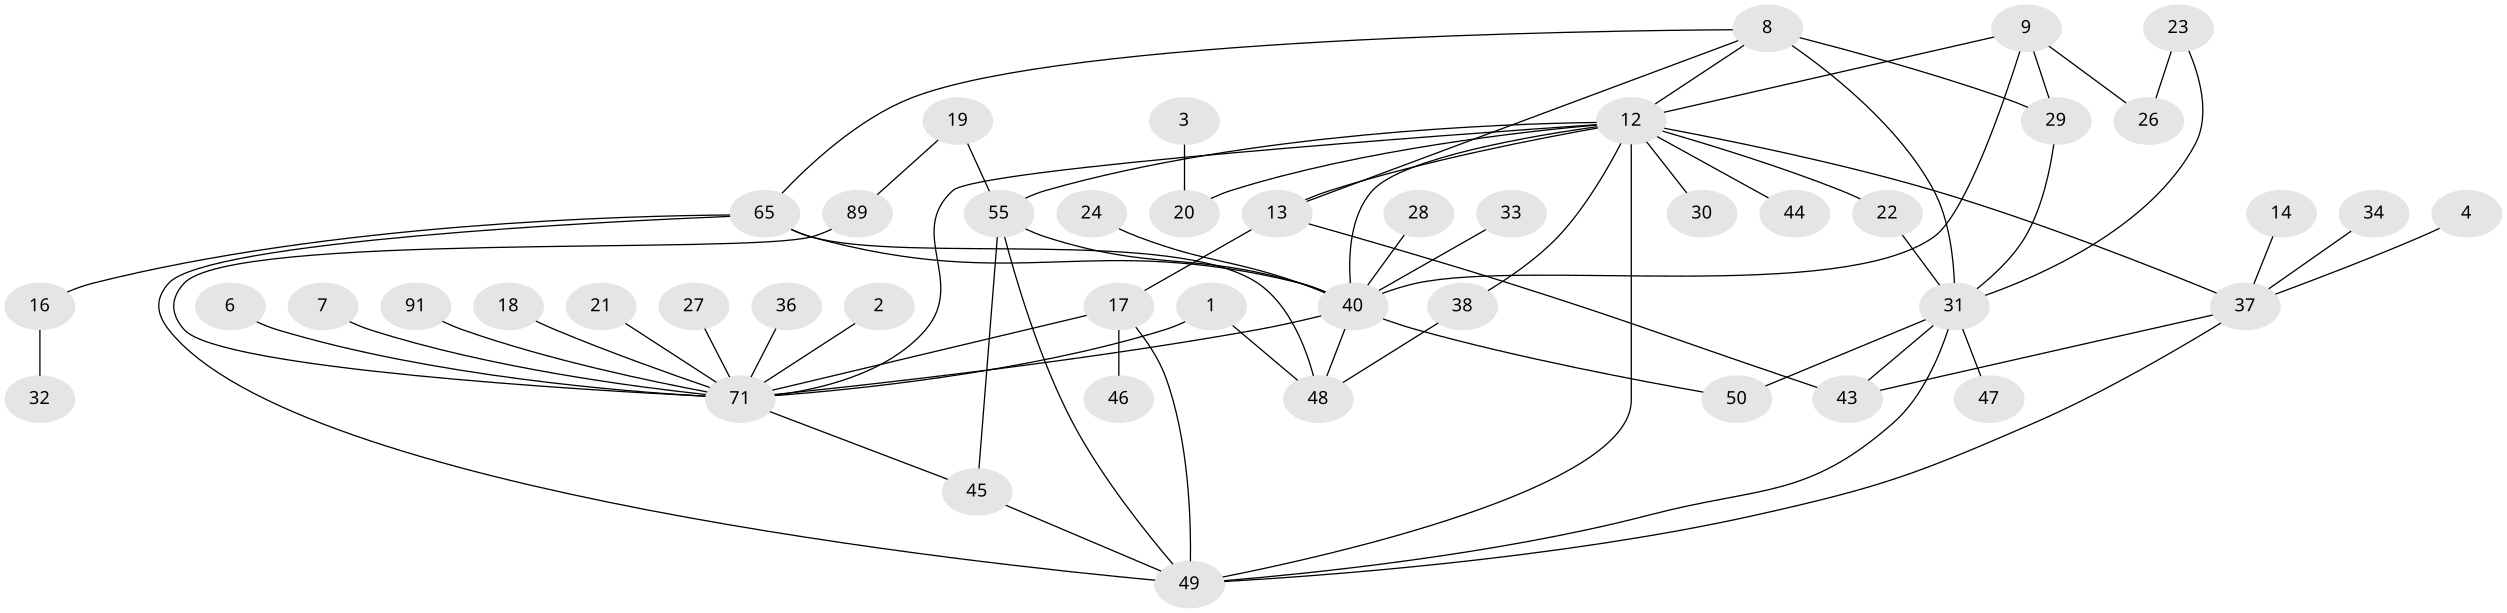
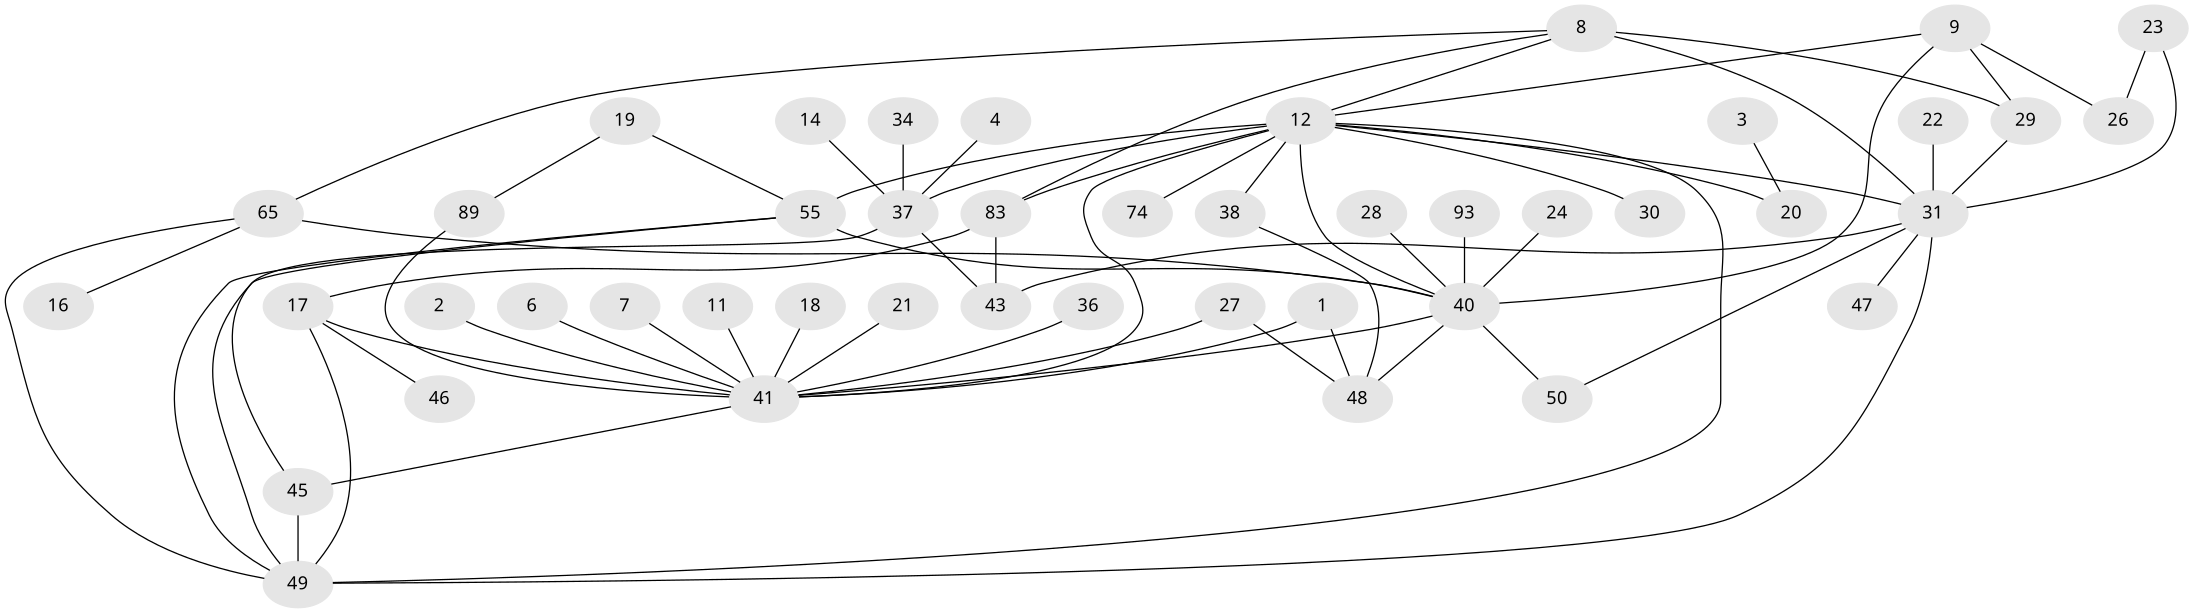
edge "12" -- "22": now "12" -- "31"
node "13": label "13" -> "83"
node "33": label "33" -> "93"
node "44": label "44" -> "74"
edge "65" -- "48": now "27" -- "48"
node "91": label "91" -> "11"
node "32": removed
node "71": label "71" -> "41"
